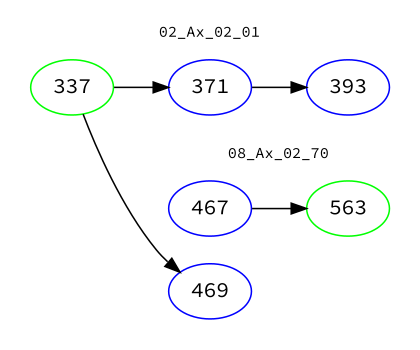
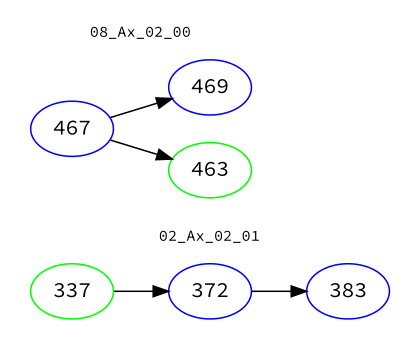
node "371": label "371" -> "372"
node "393": label "393" -> "383"
cluster "08_Ax_02_70": label "08_Ax_02_70" -> "08_Ax_02_00"
edge "337" -> "469": now "467" -> "469"
node "563": label "563" -> "463"
